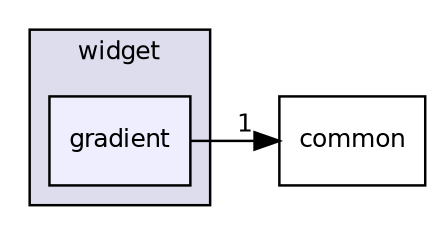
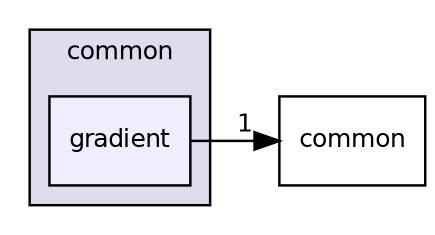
cluster "widget": label "widget" -> "common"
